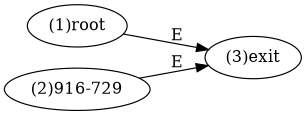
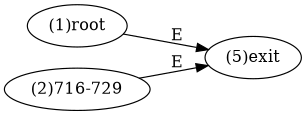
node "(3)exit": label "(3)exit" -> "(5)exit"
node "(2)916-729": label "(2)916-729" -> "(2)716-729"
